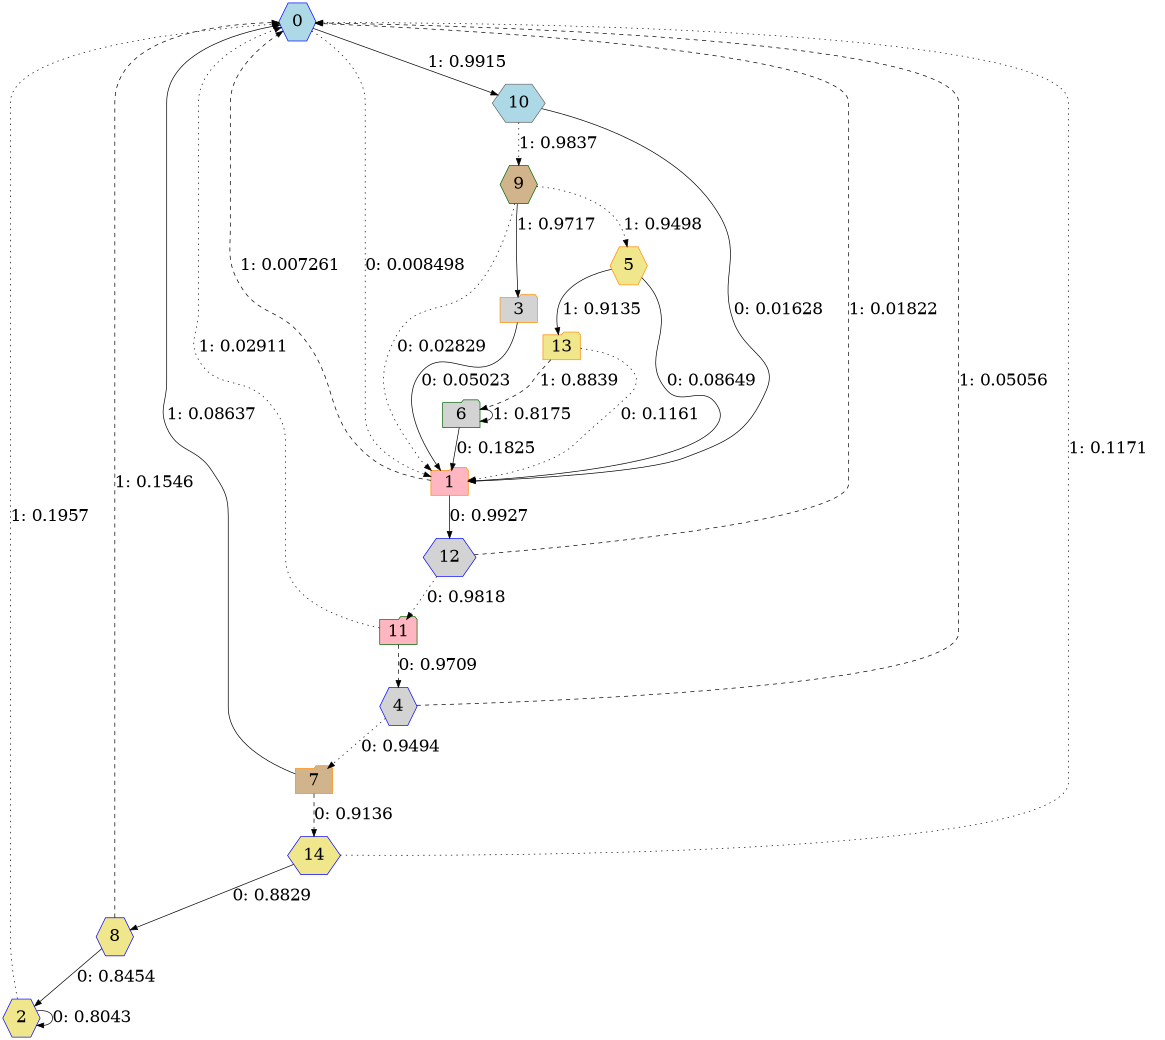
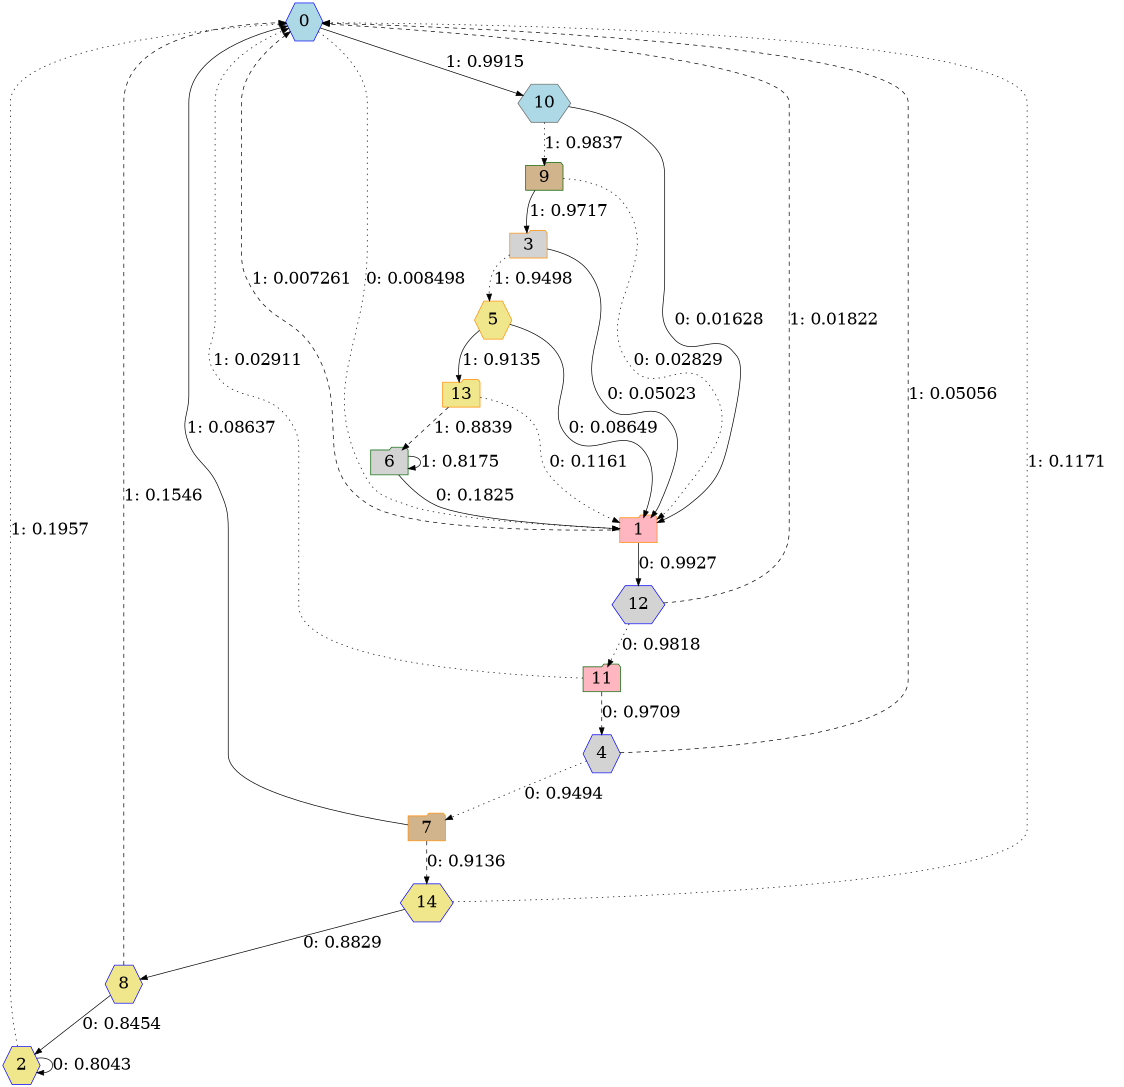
node "9": shape hexagon -> folder
edge "9" -> "5": now "3" -> "5"
